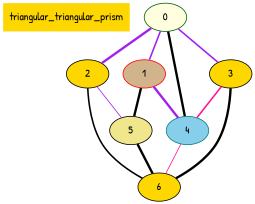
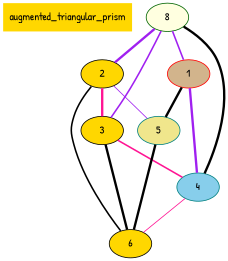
node "triangular_triangular_prism": label "triangular_triangular_prism" -> "augmented_triangular_prism"
node "0": label "0" -> "8"
edge "2" -- "3": added
node "5": color black -> teal
